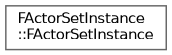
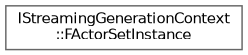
node "FActorSetInstance ::FActorSetInstance": label "FActorSetInstance ::FActorSetInstance" -> "IStreamingGenerationContext ::FActorSetInstance"
